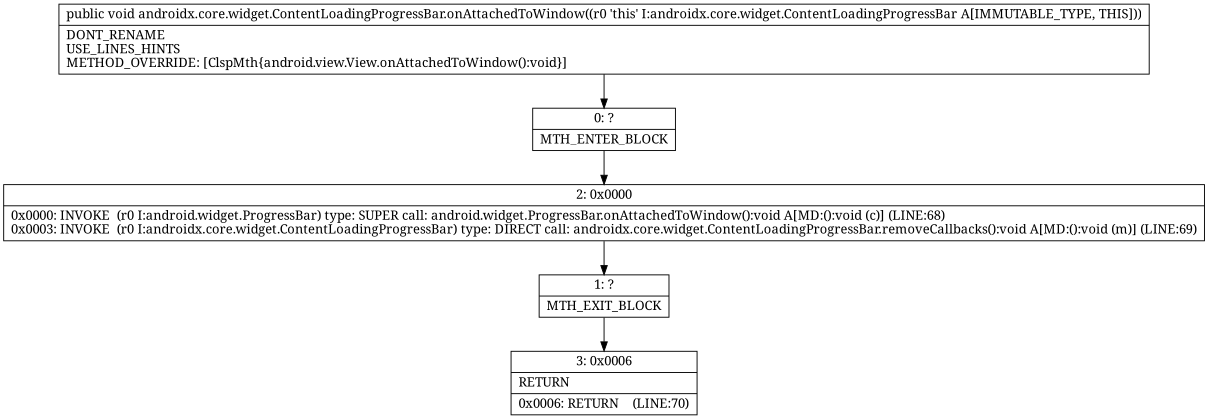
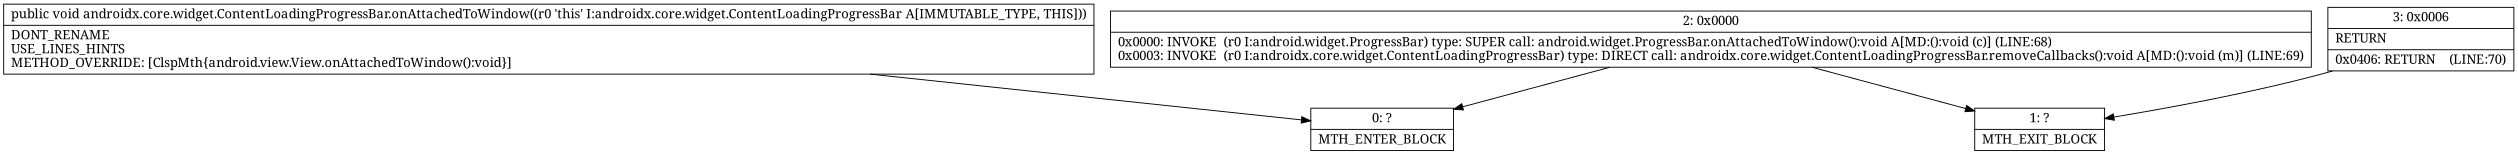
edge "0: ?" -> "2: 0x0000": reversed
edge "1: ?" -> "3: 0x0006": reversed
node "3: 0x0006": text "0x0006: RETURN    (LINE:70)" -> "0x0406: RETURN    (LINE:70)"
